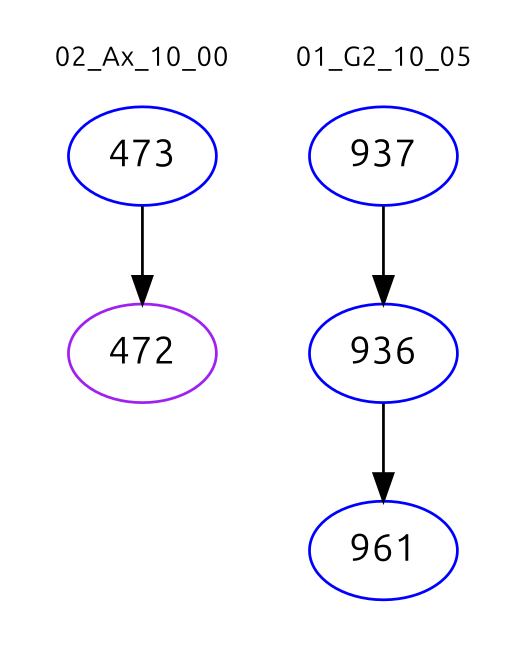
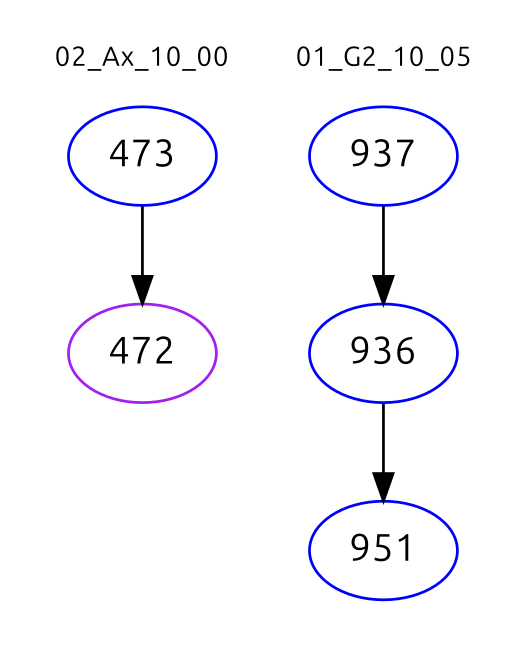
node "961": label "961" -> "951"
